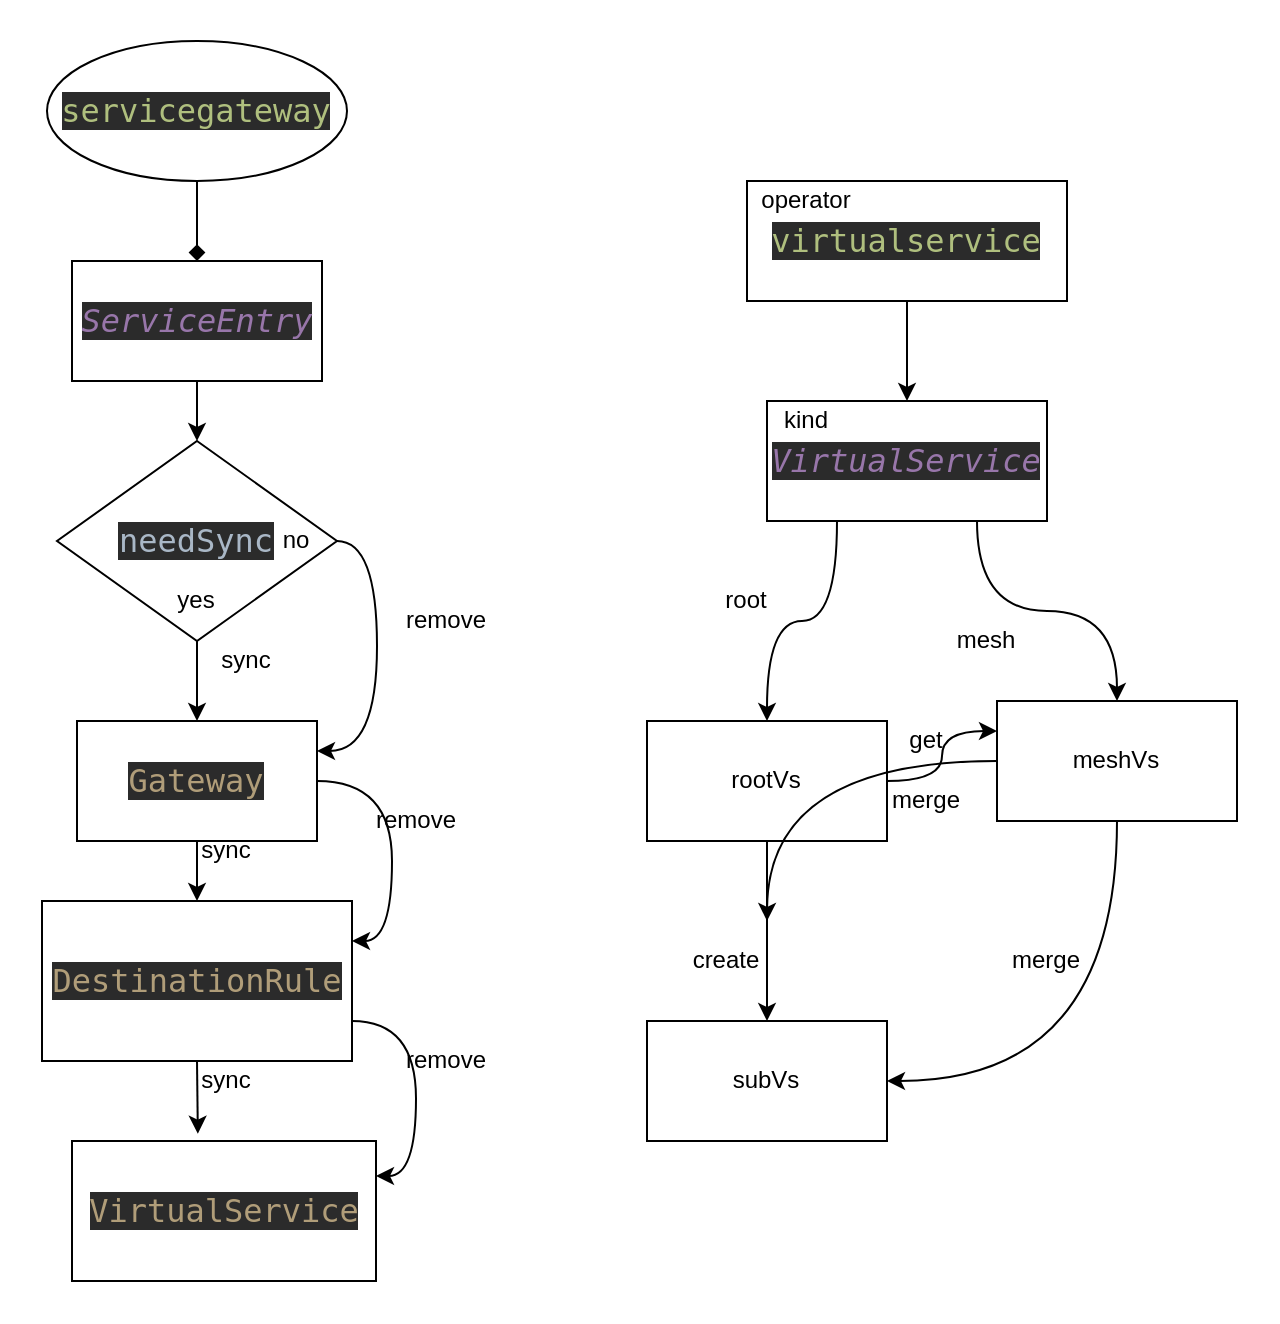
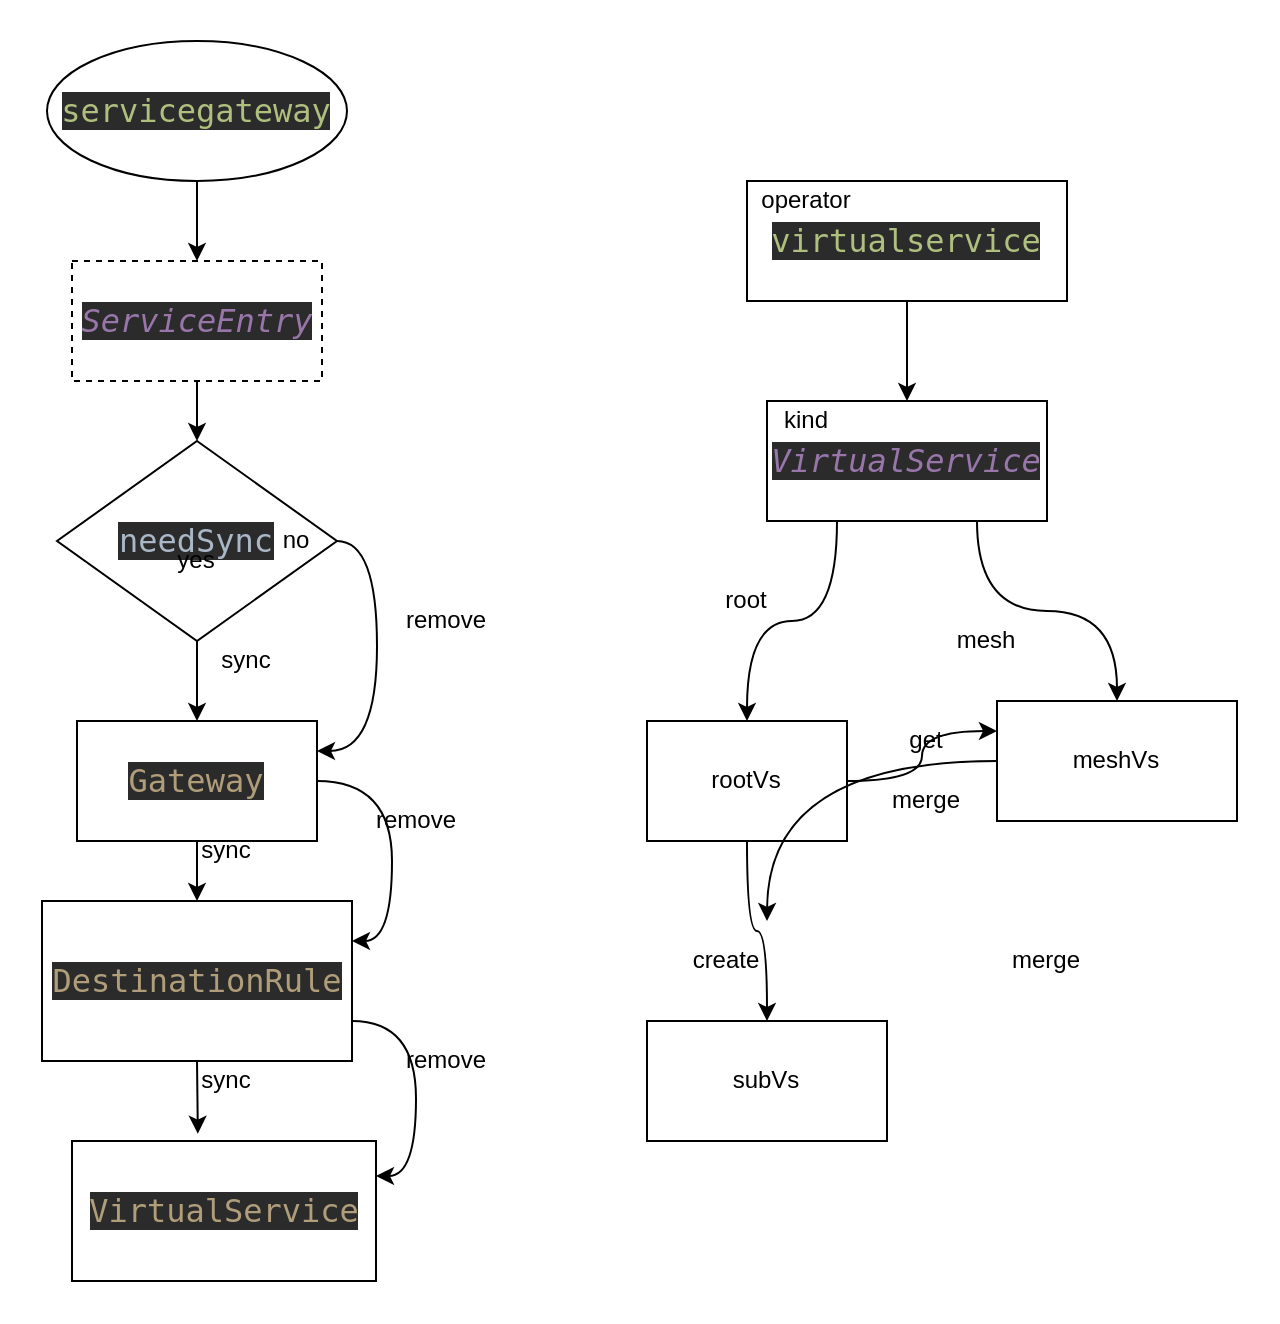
edge "servicegateway" -> "ServiceEntry": arrowhead diamond -> classic
node "ServiceEntry": style solid -> dashed
node "yes": moved (197, 601) -> (197, 561)
node "rootVs": size 240x120 -> 200x120
edge "meshVs" -> "subVs": removed
